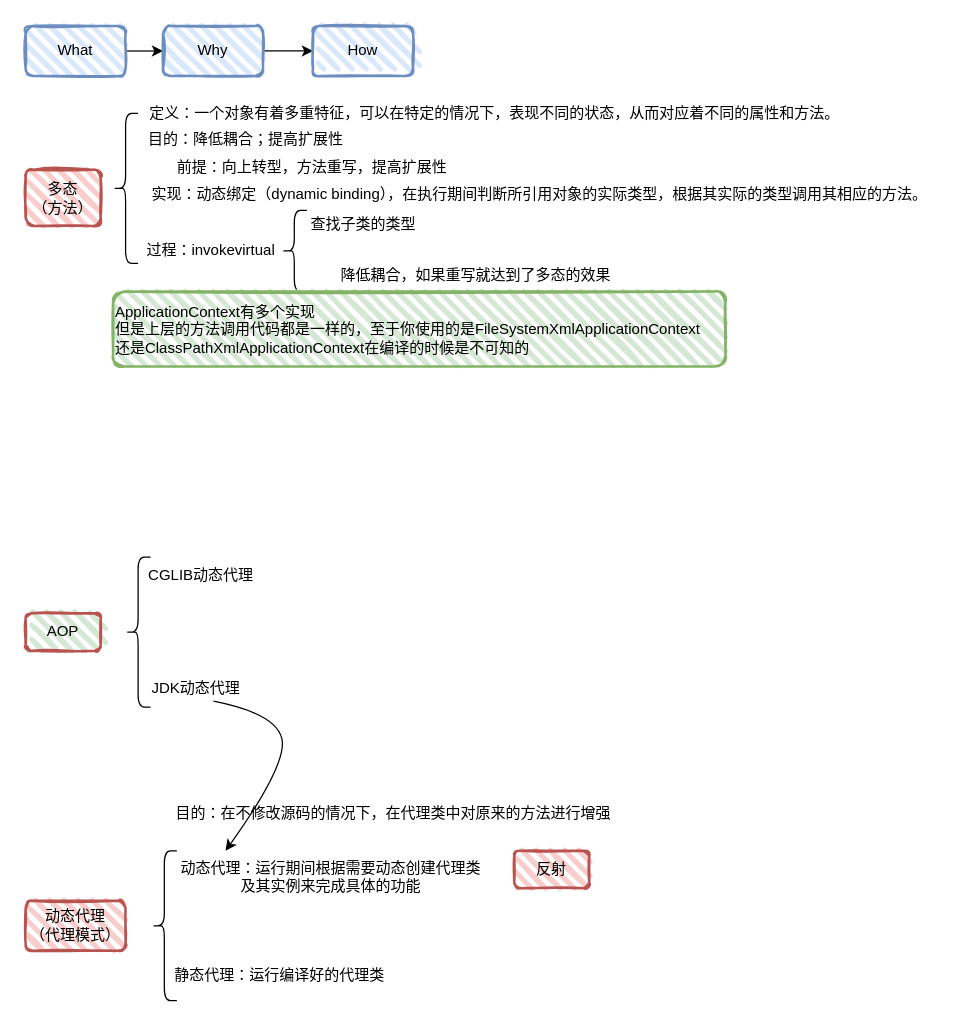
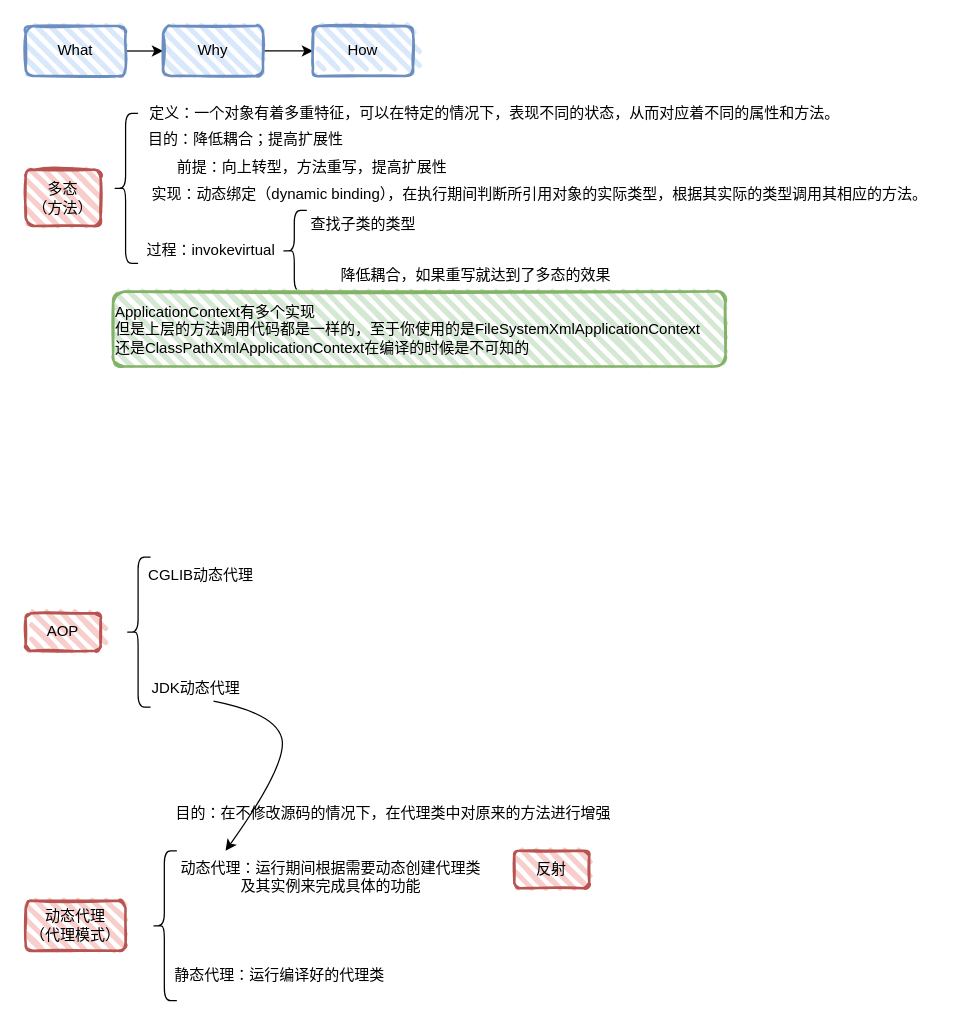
node "AOP": fillcolor #d5e8d4 -> #f8cecc
